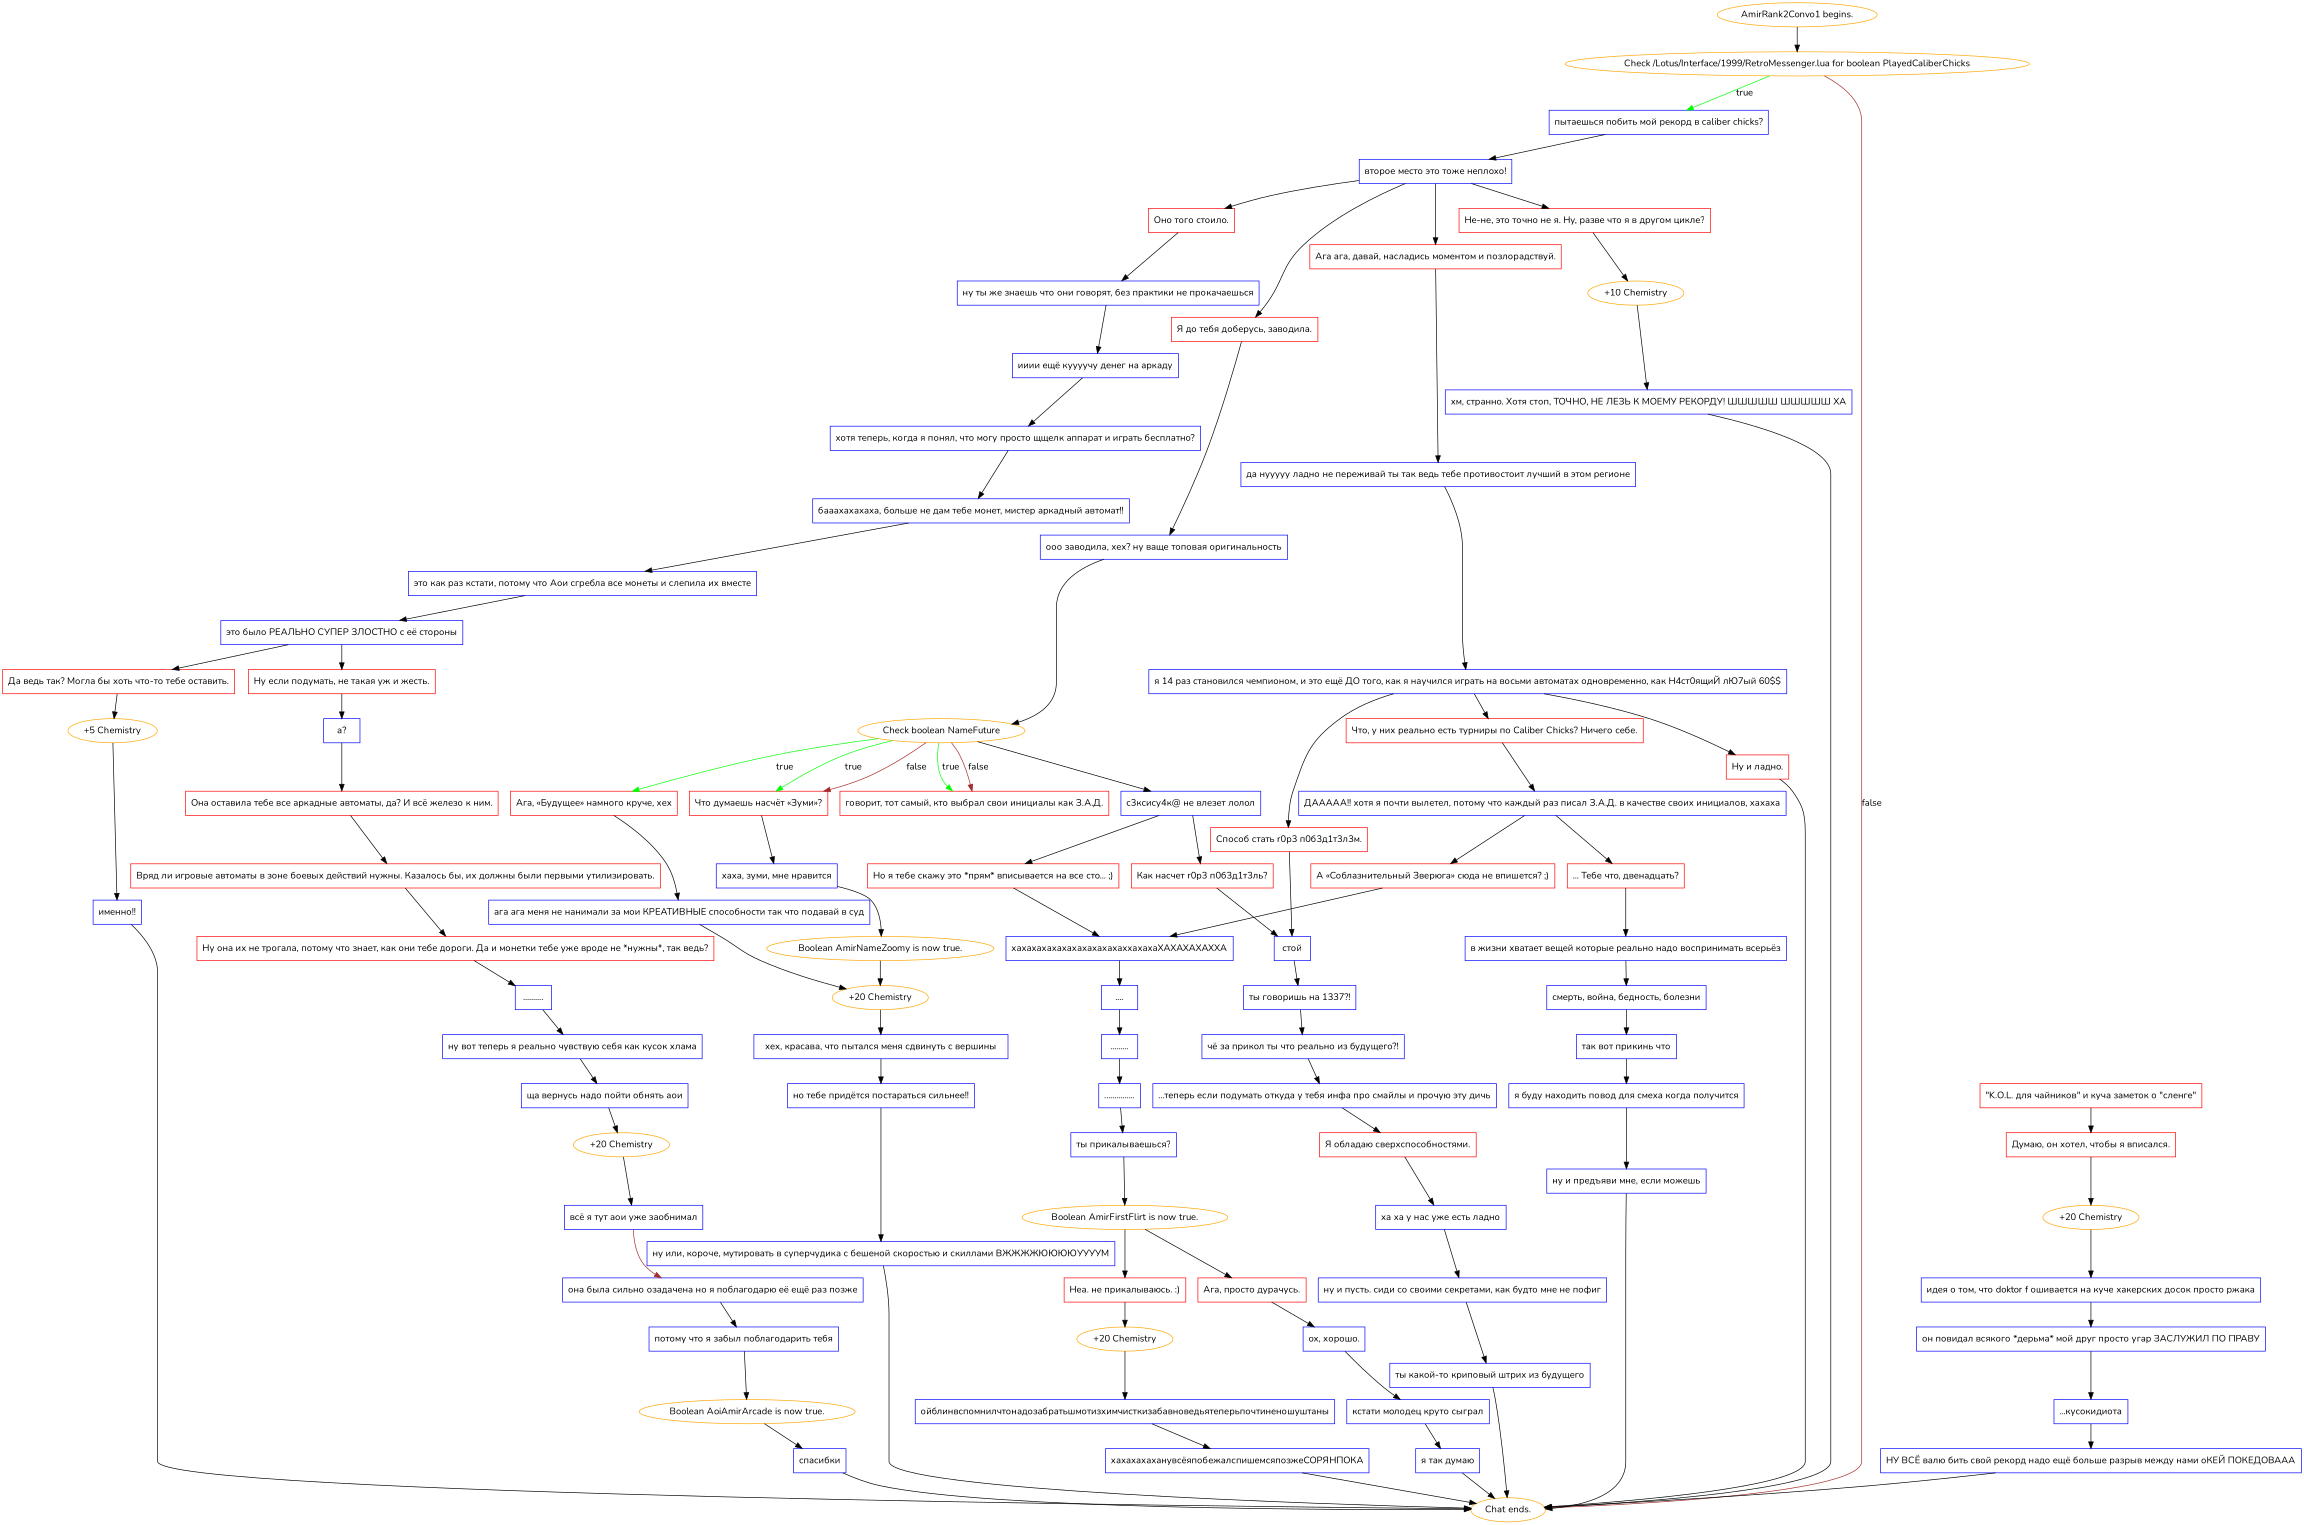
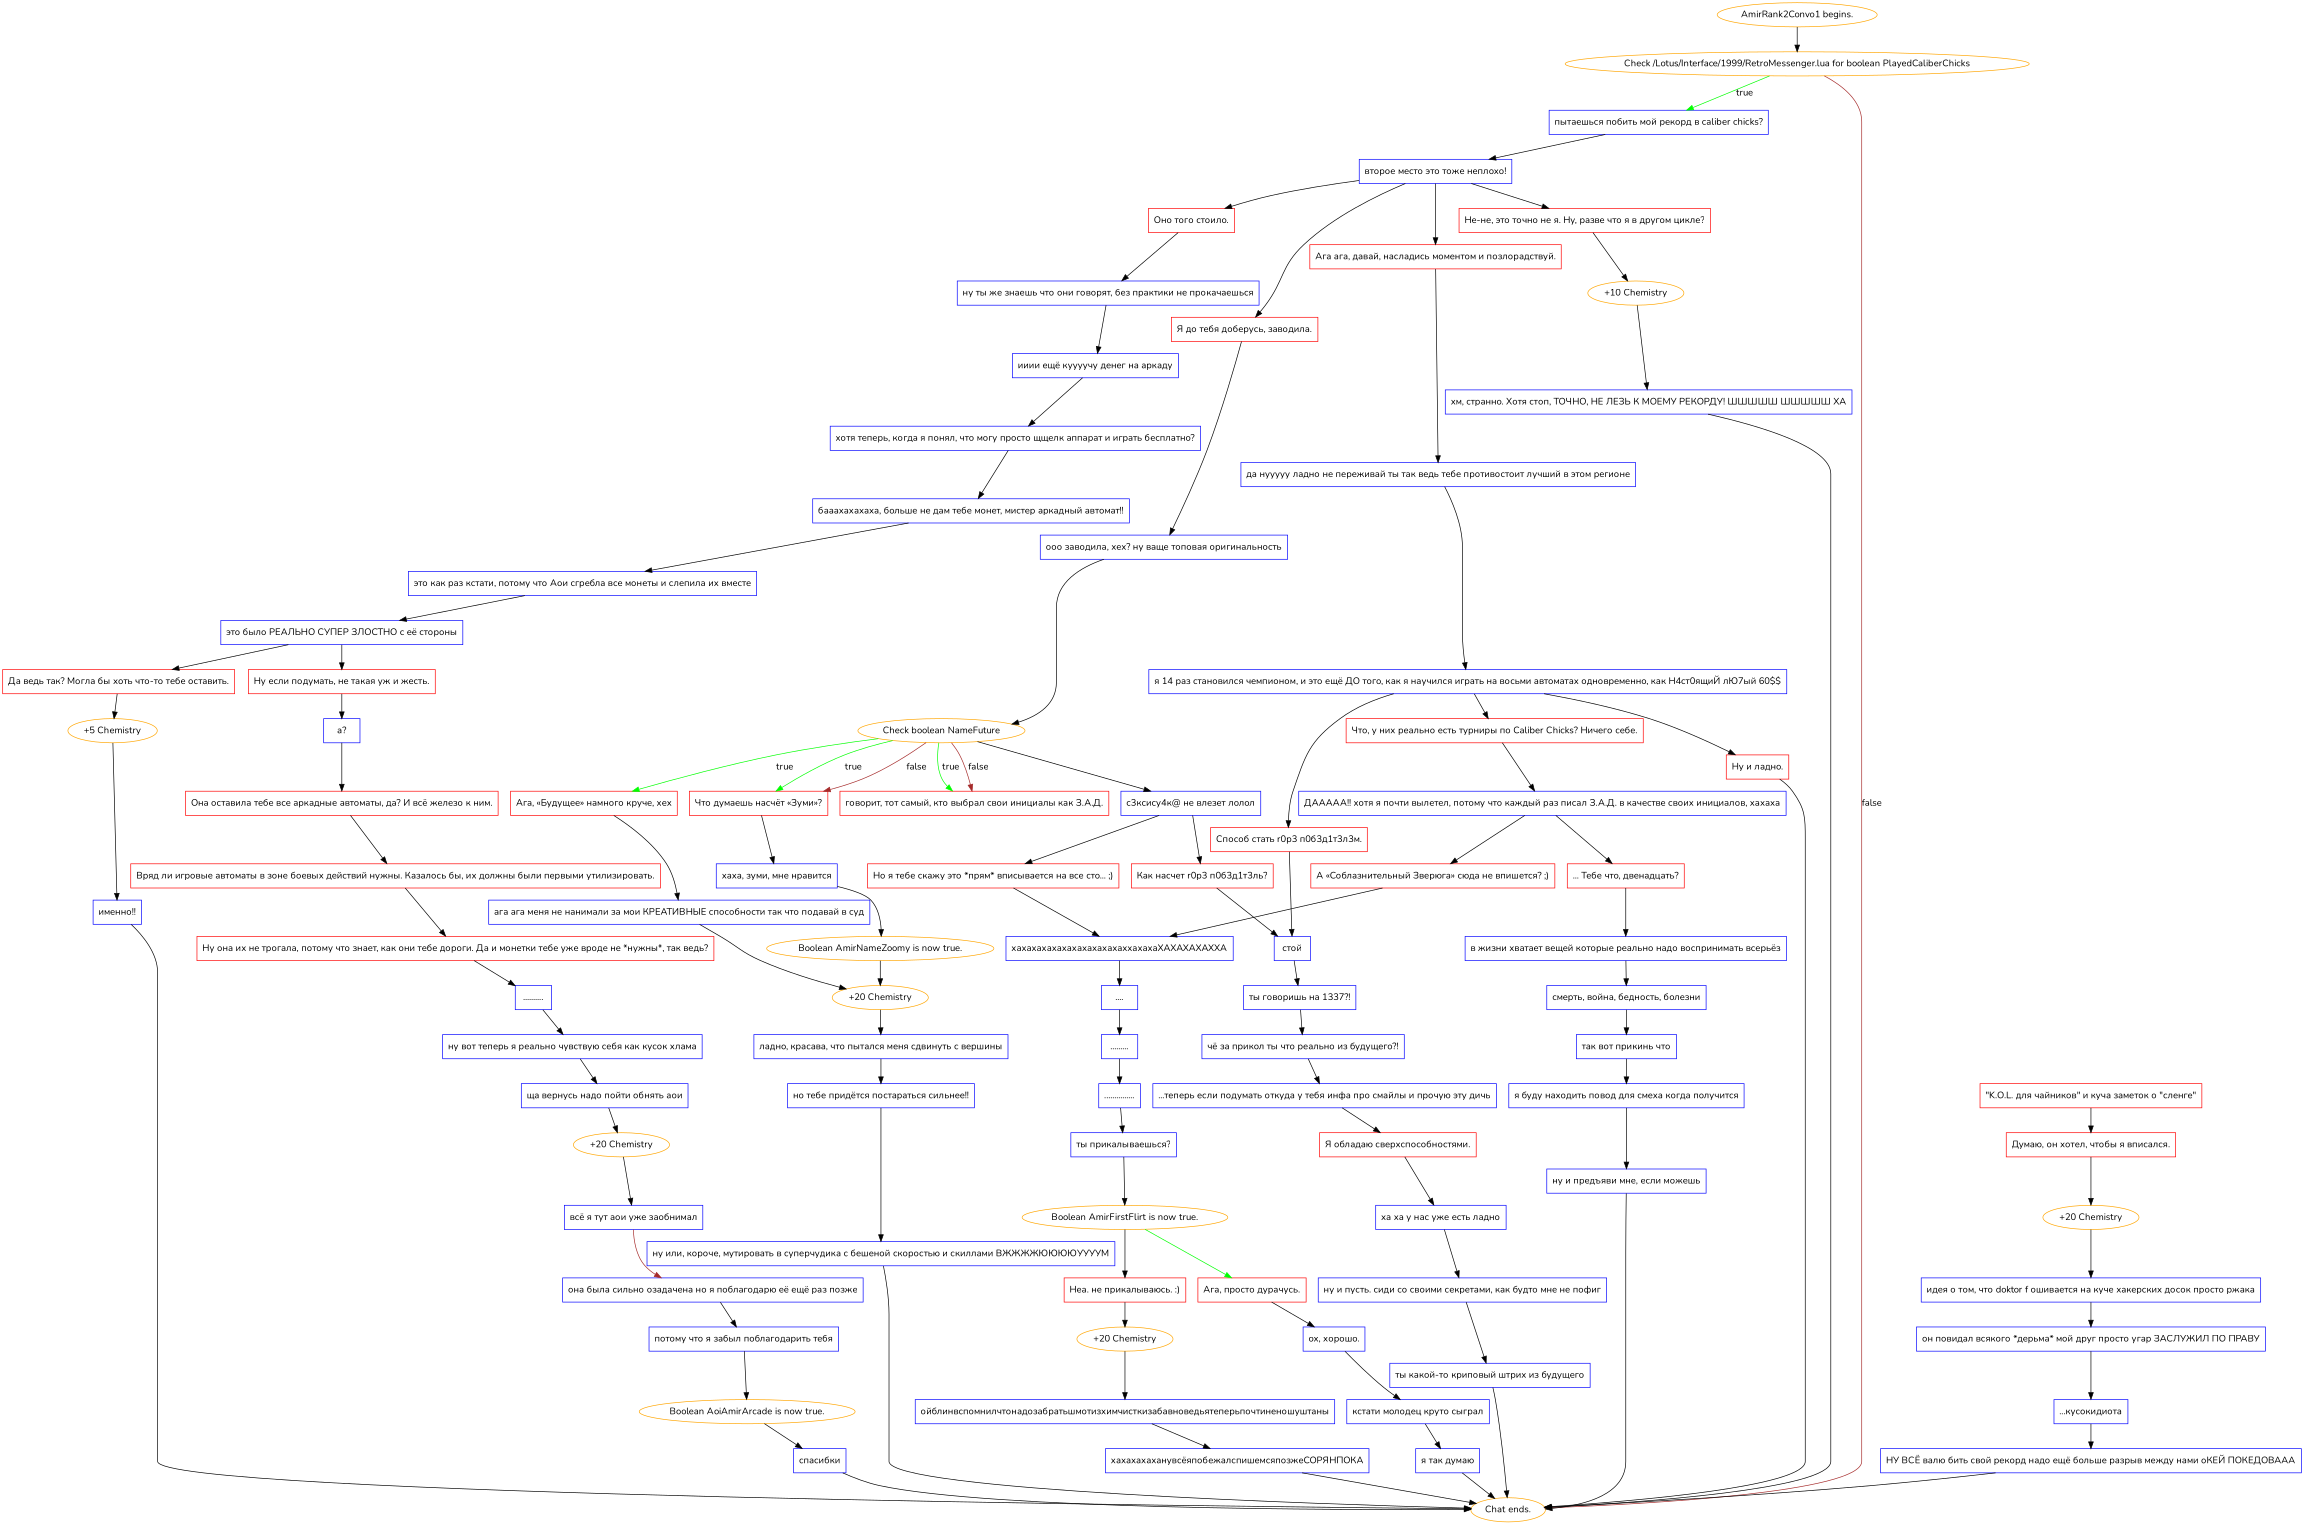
node "хех, красава, что пытался меня сдвинуть с вершины": label "хех, красава, что пытался меня сдвинуть с вершины" -> "ладно, красава, что пытался меня сдвинуть с вершины"
edge "Boolean AmirFirstFlirt is now true." -> "Ага, просто дурачусь.": color black -> green
